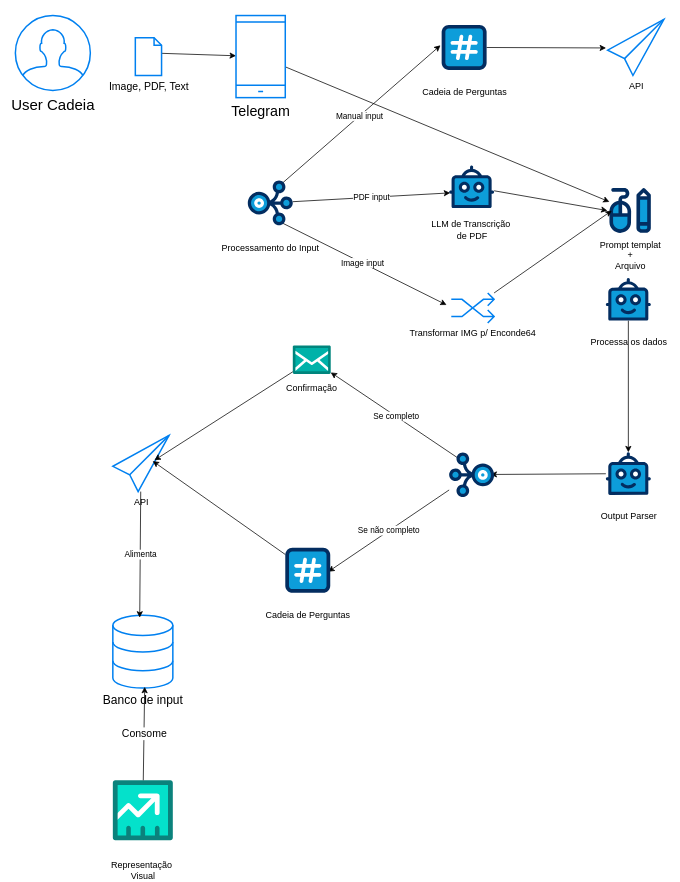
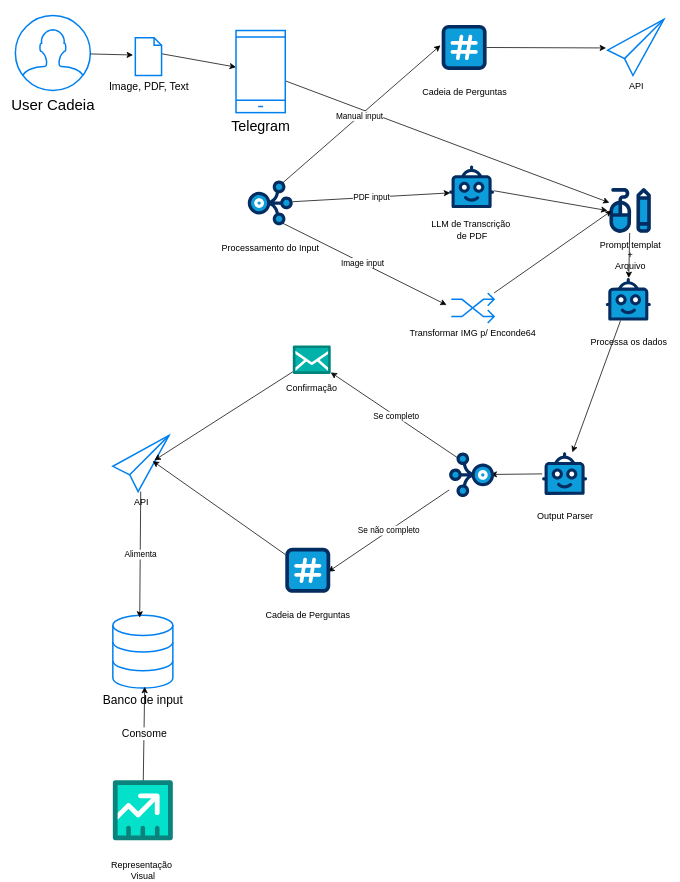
edge "User Cadeia" -> "Image, PDF, Text": added
node "Telegram": moved (261, 56) -> (261, 71)
edge "Prompt templat + Arquivo" -> "Processa os dados": added
node "Output Parser": moved (629, 474) -> (565, 474)
